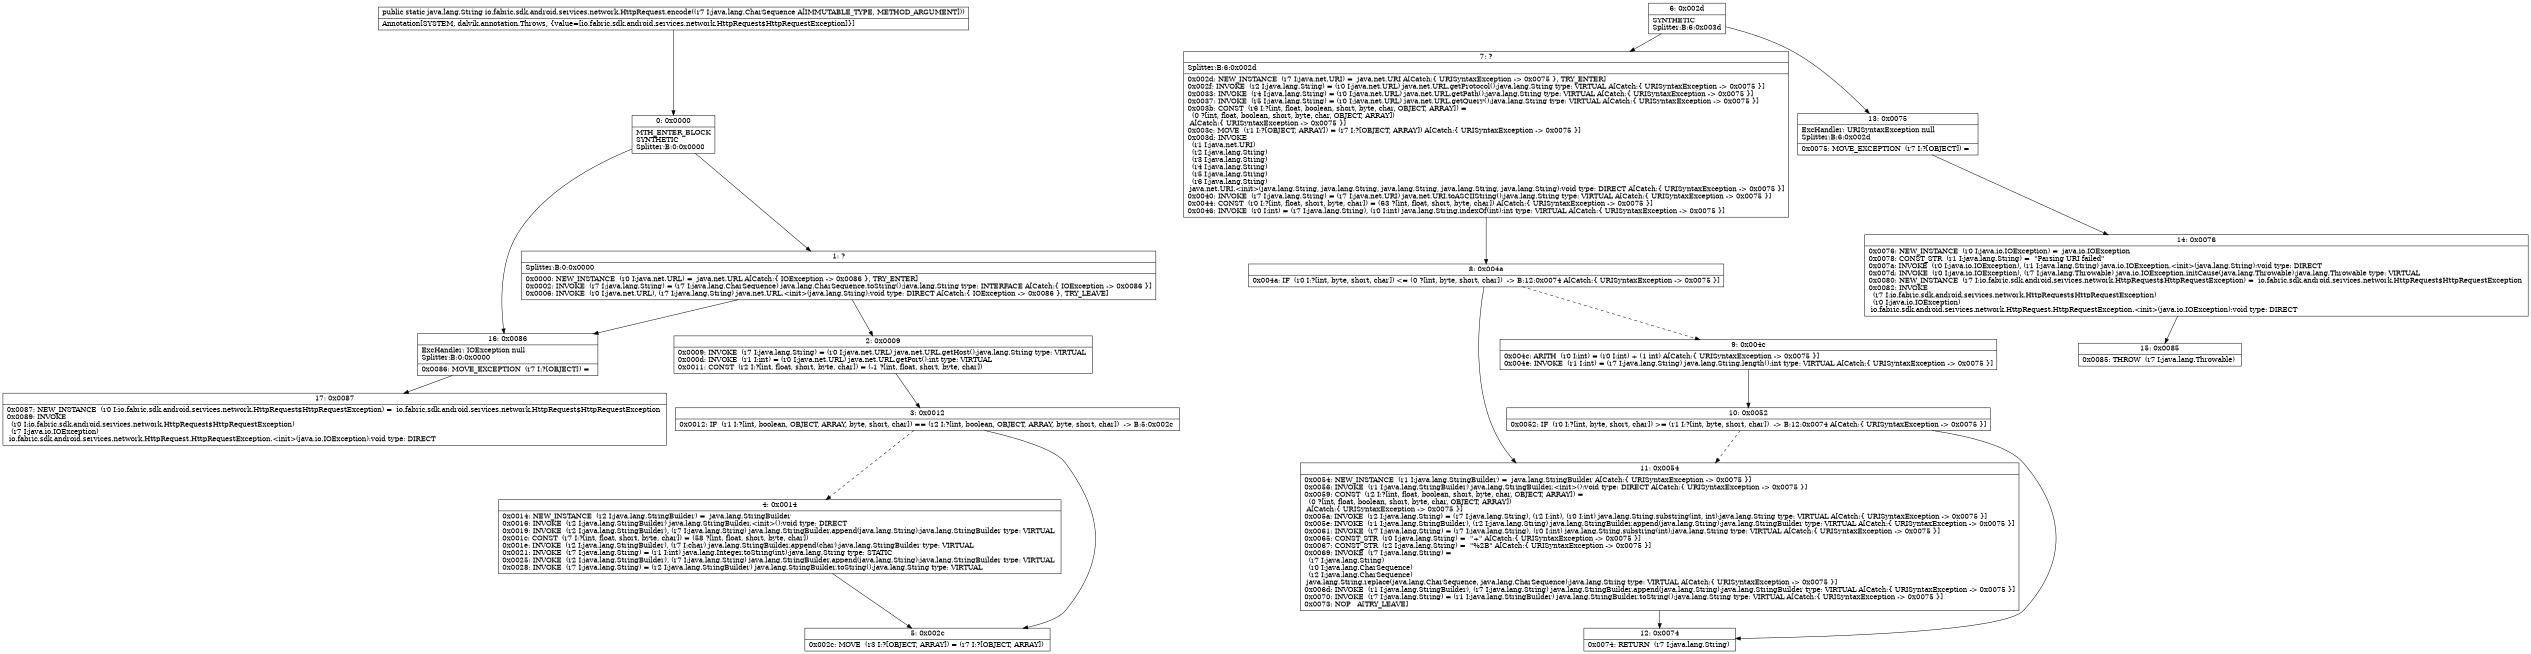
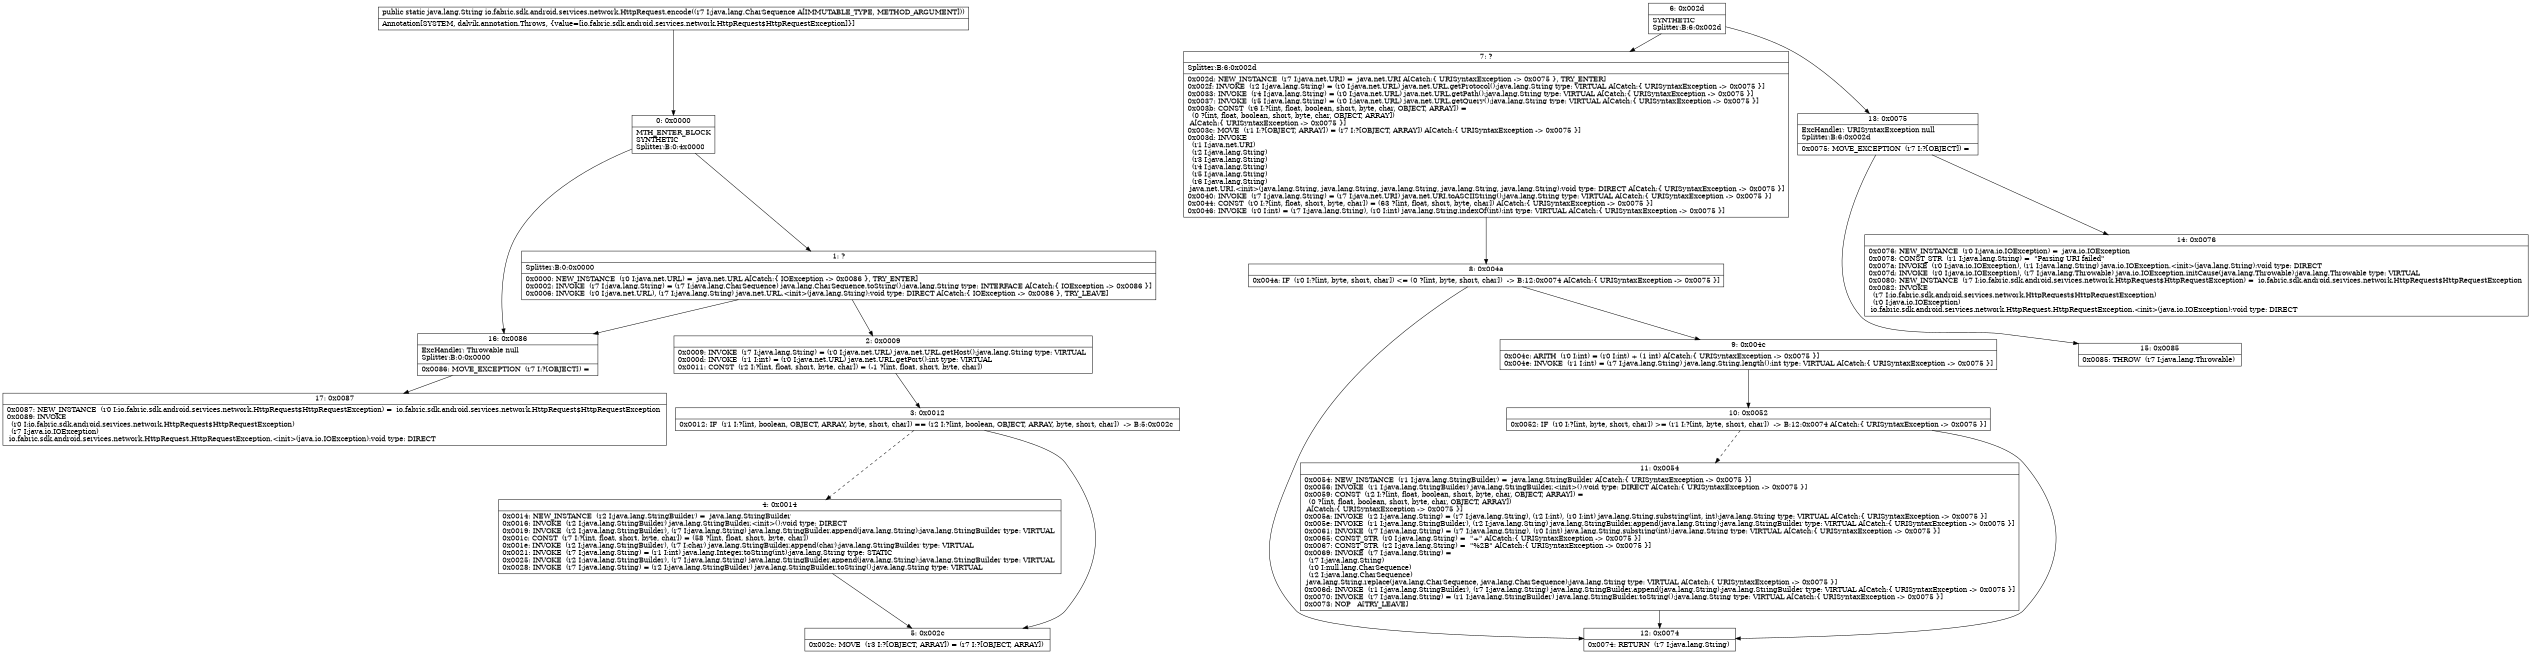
node "6: 0x002d": text "Splitter:B:6:0x003d" -> "Splitter:B:6:0x002d"
node "0: 0x0000": text "Splitter:B:0:0x0000" -> "Splitter:B:0:4x0000"
edge "8: 0x004a" -> "9: 0x004c": style dashed -> solid
edge "14: 0x0076" -> "15: 0x0085": now "13: 0x0075" -> "15: 0x0085"
node "16: 0x0086": text "ExcHandler: IOException null" -> "ExcHandler: Throwable null"
edge "8: 0x004a" -> "11: 0x0054": now "8: 0x004a" -> "12: 0x0074"
node "11: 0x0054": text "(r0 I:java.lang.CharSequence)" -> "(r0 I:null.lang.CharSequence)"
